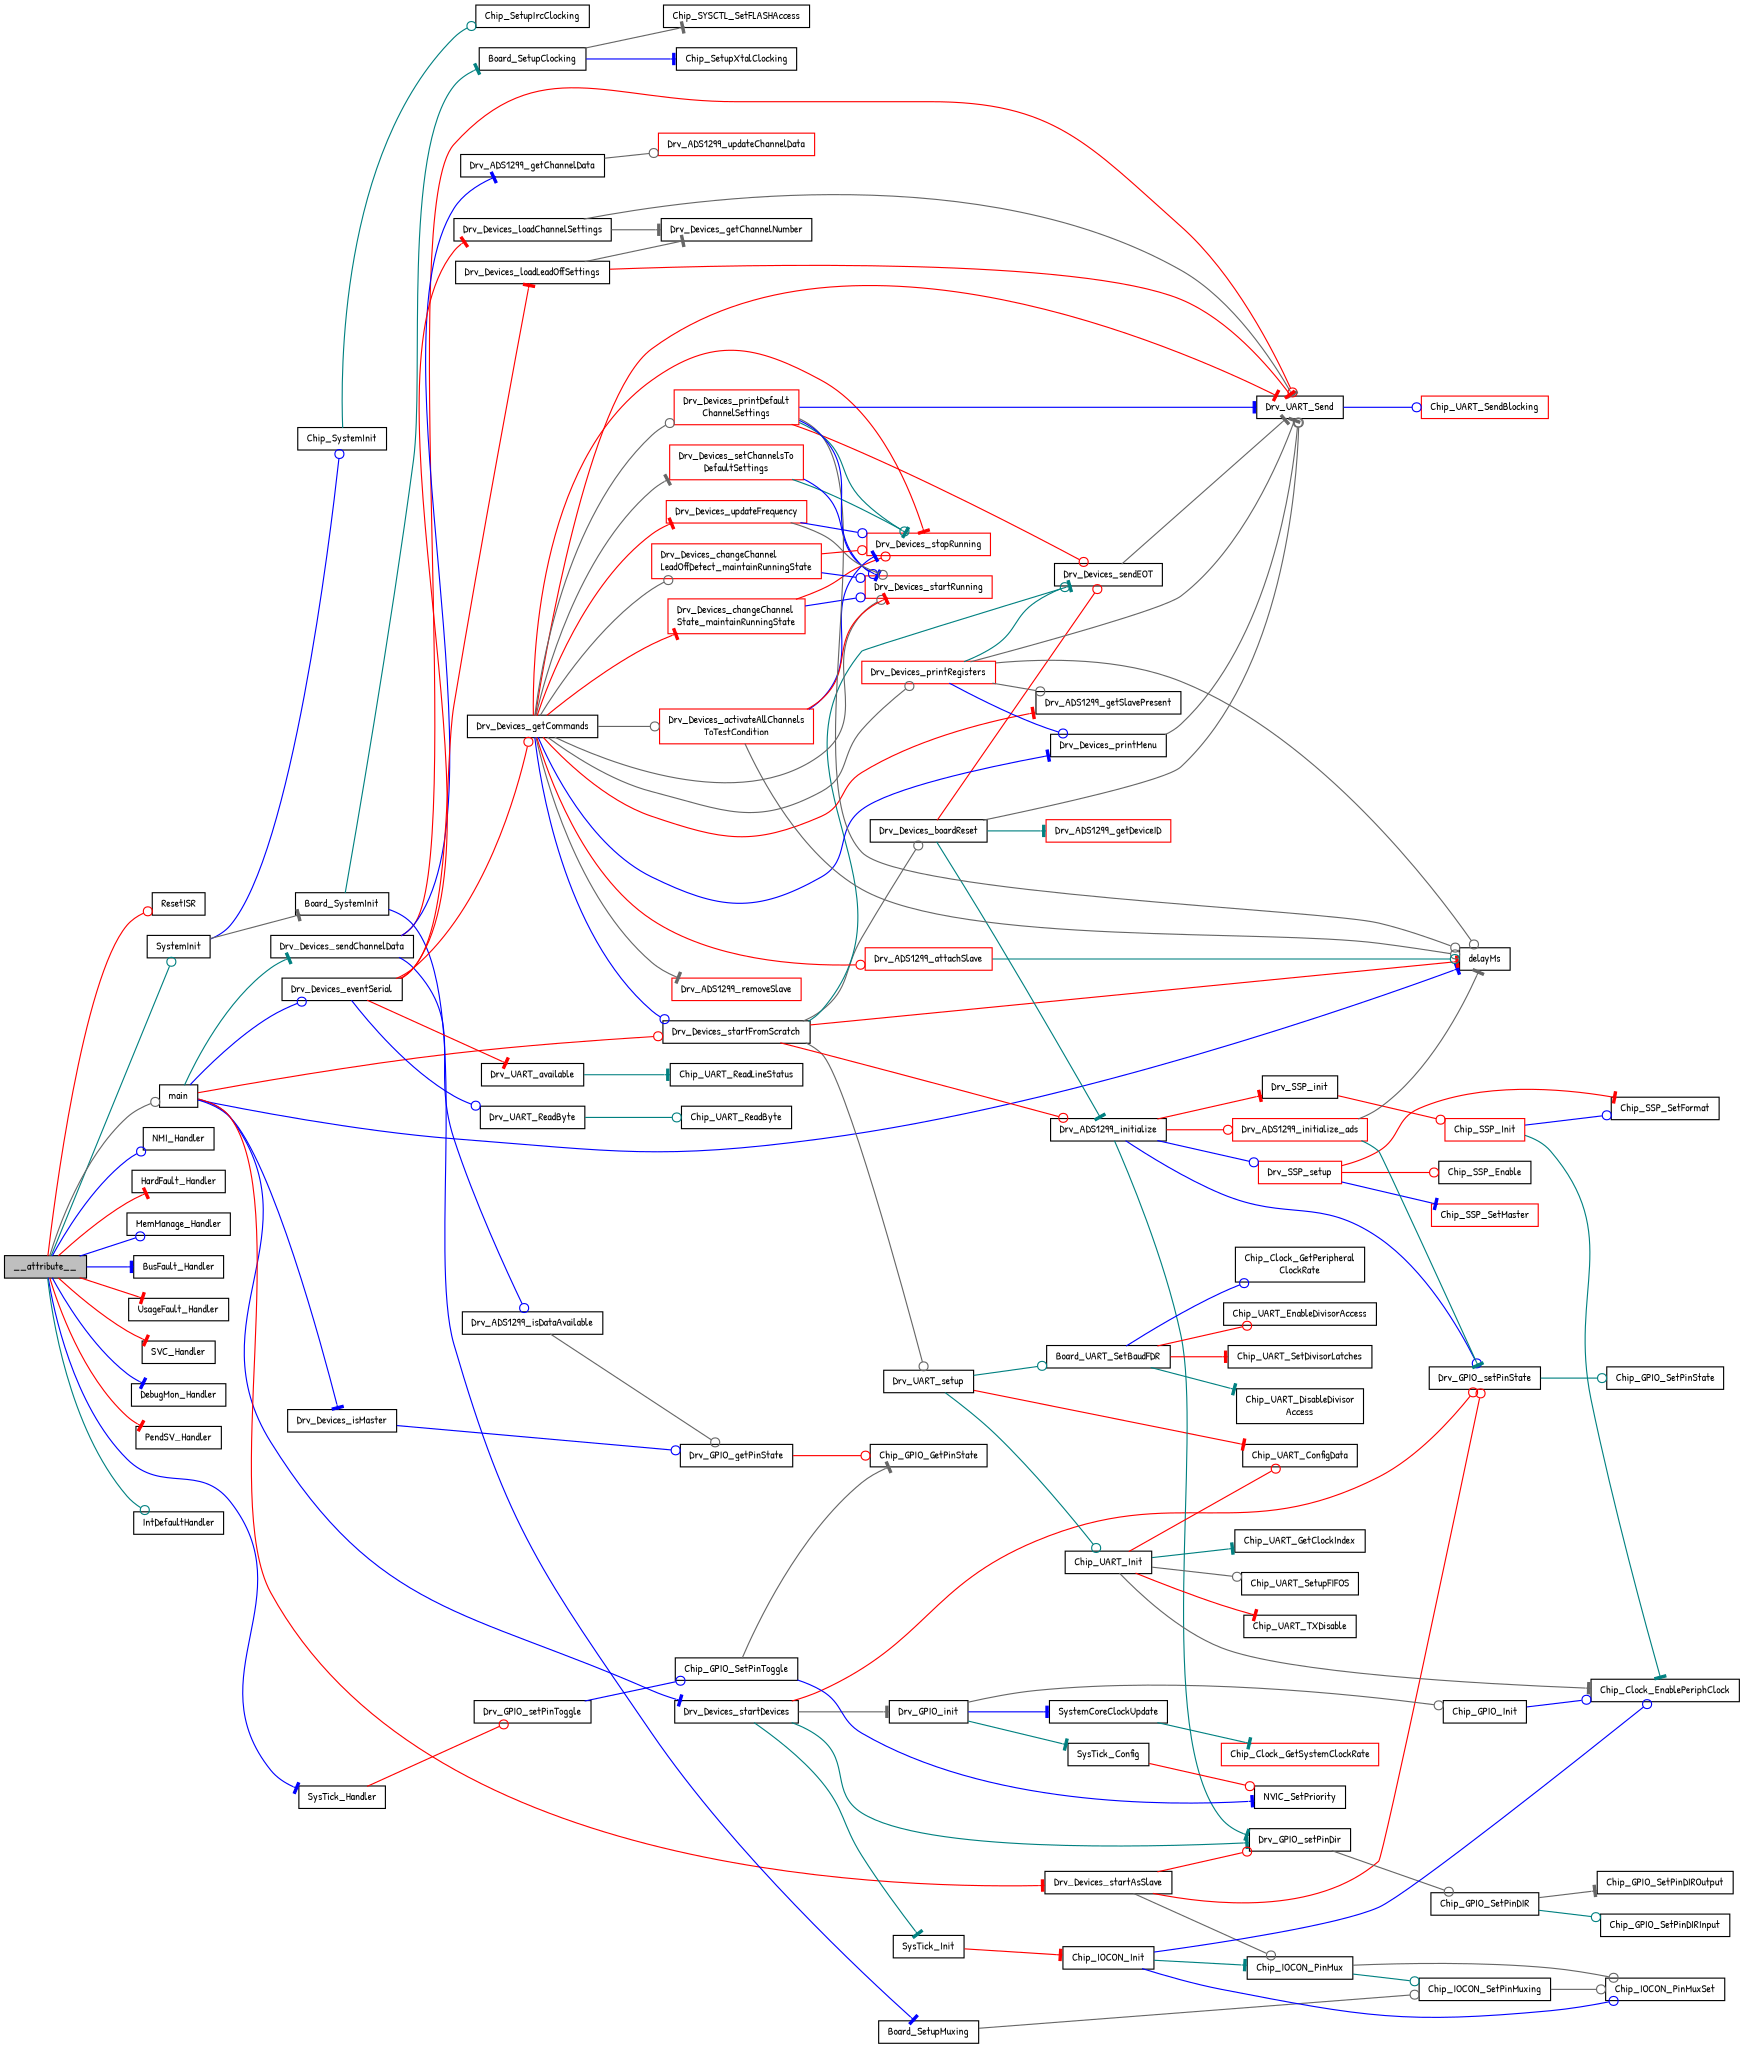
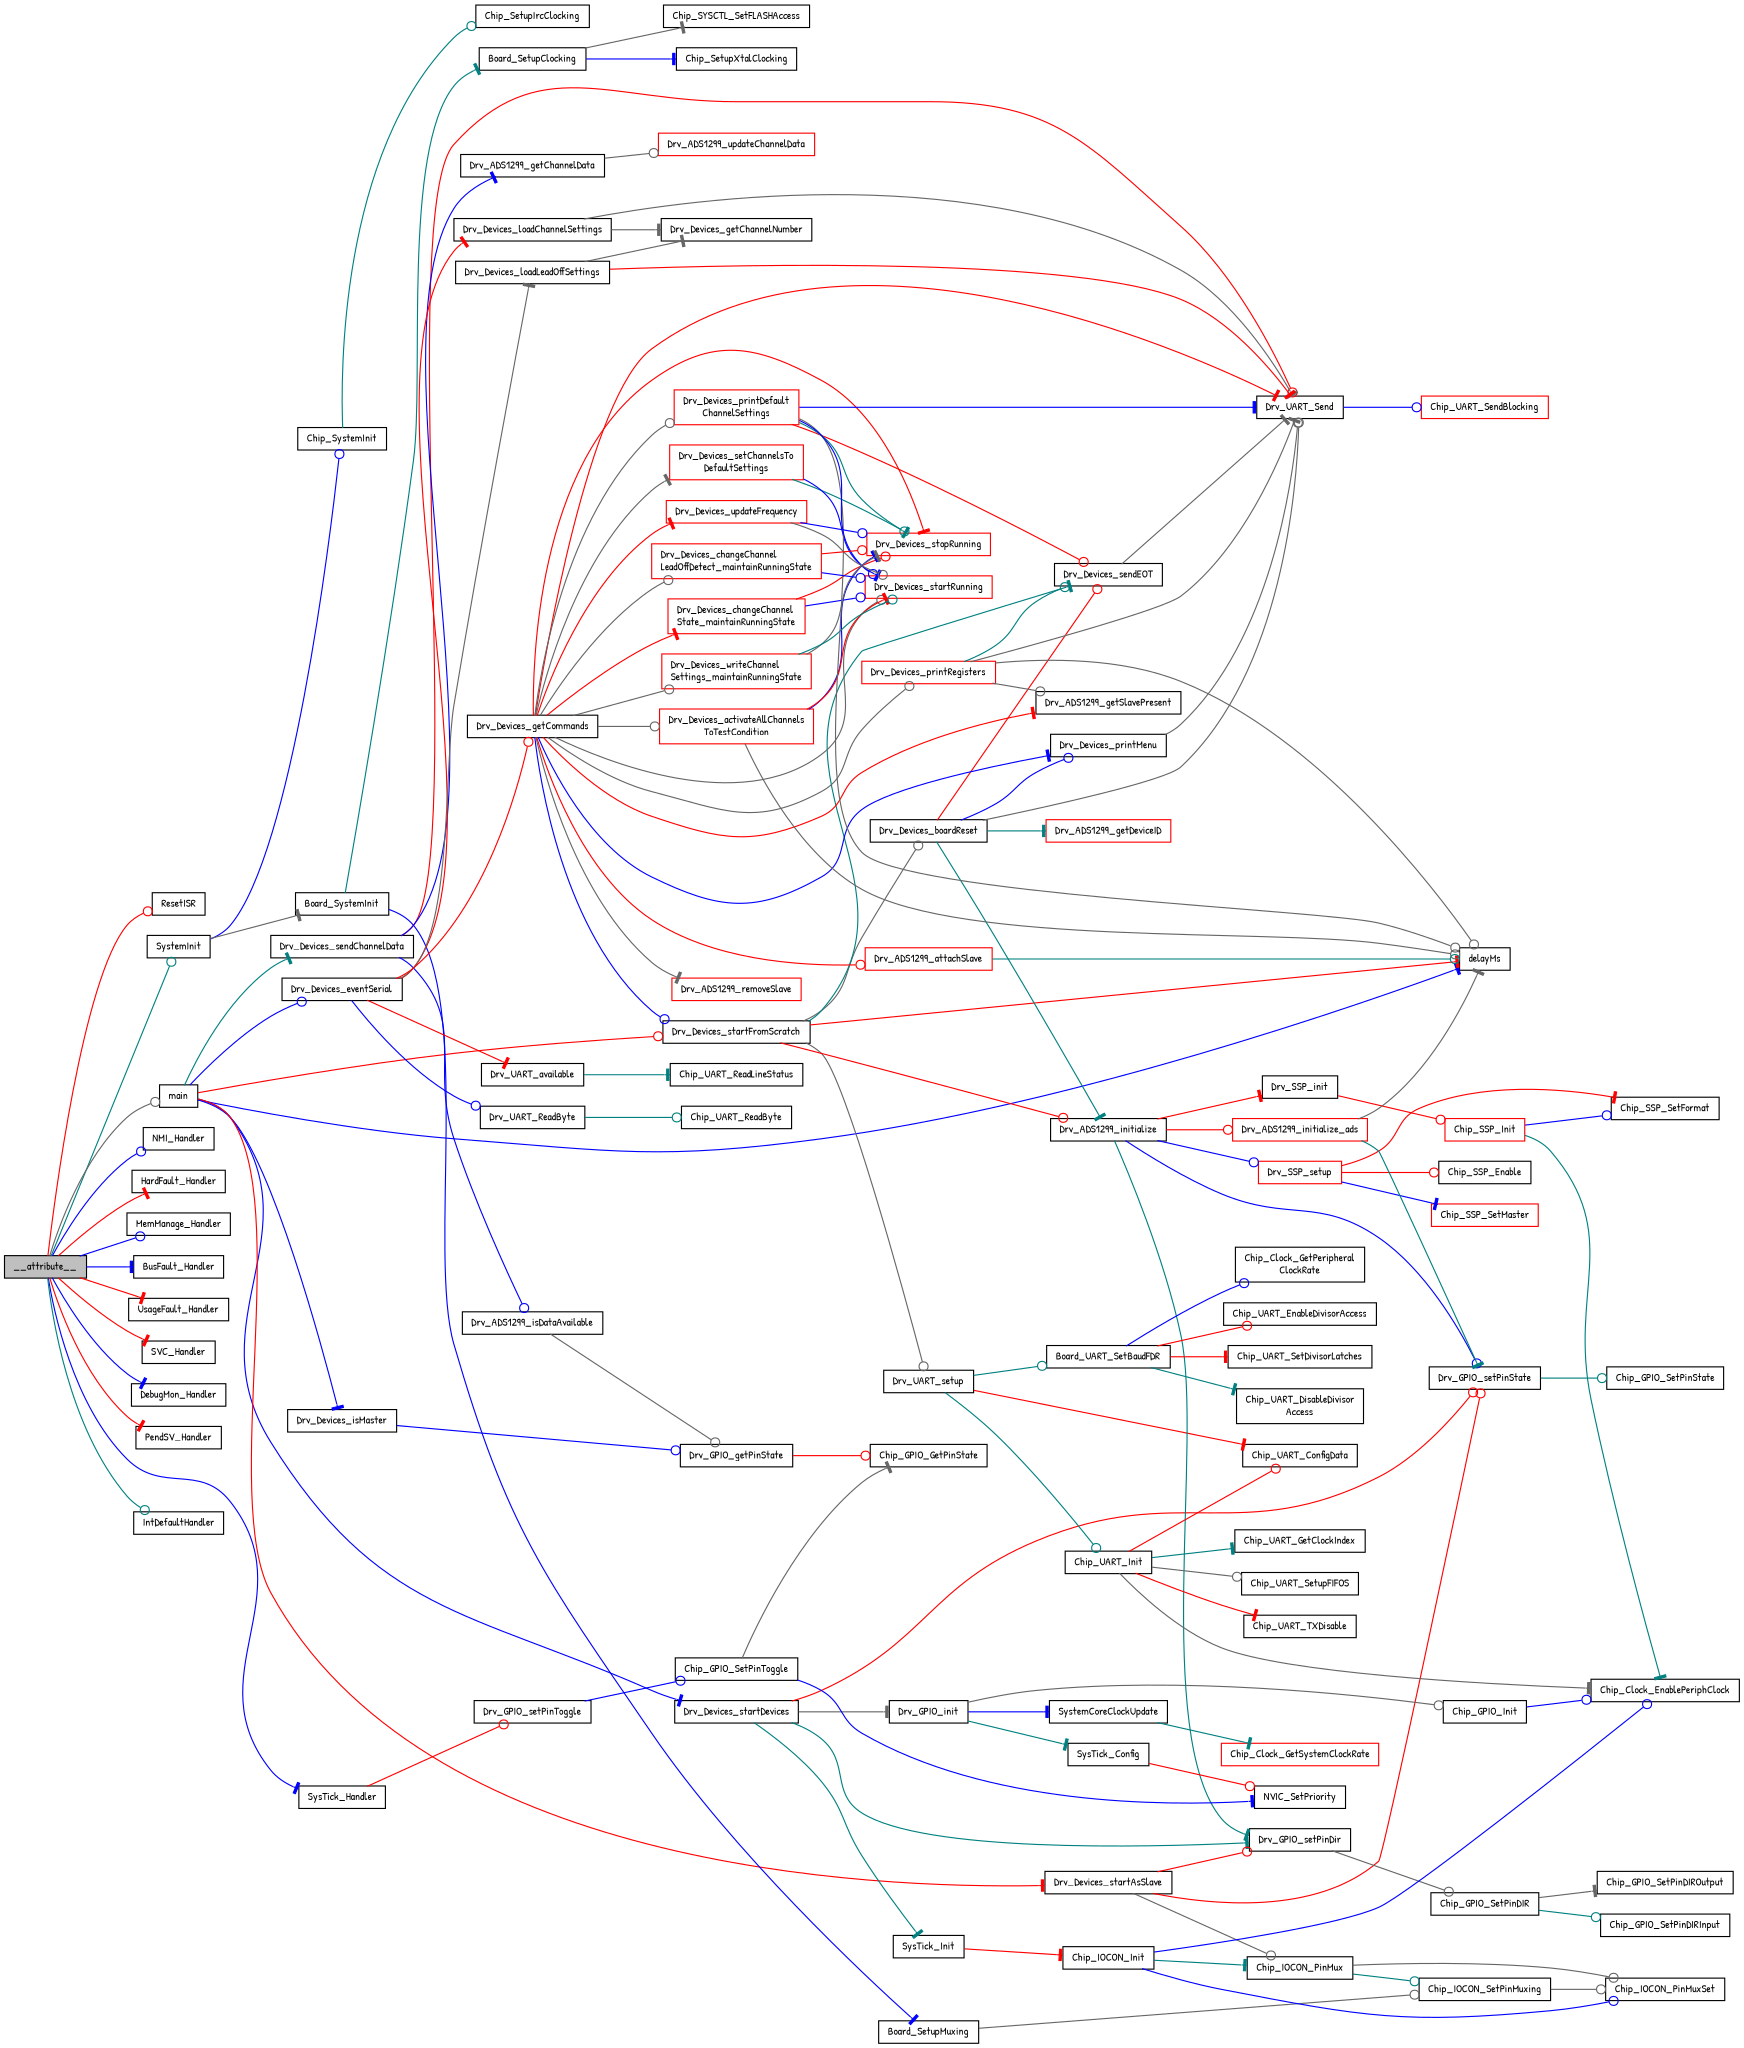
edge "Drv_Devices_eventSerial" -> "Drv_Devices_loadLeadOffSettings": color red -> gray40
node "Drv_Devices_writeChannel Settings_maintainRunningState": added
edge "Drv_Devices_printRegisters" -> "Drv_Devices_printMenu": now "Drv_Devices_boardReset" -> "Drv_Devices_printMenu"
